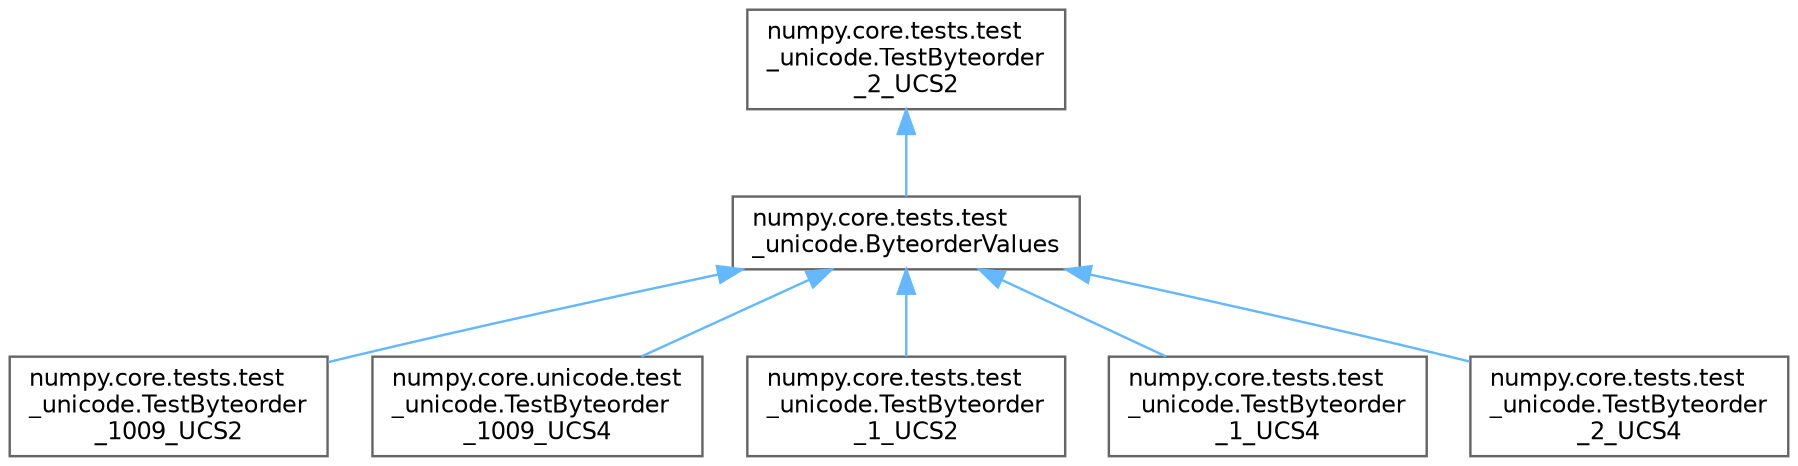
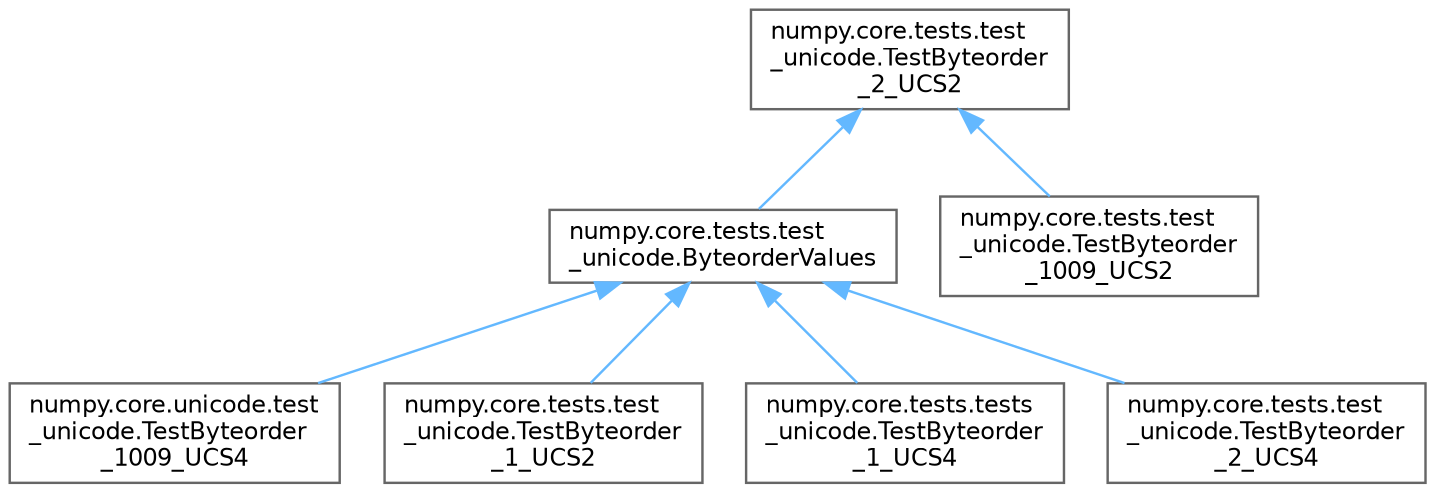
edge "numpy.core.tests.test _unicode.TestByteorder _1009_UCS2" -> "numpy.core.tests.test _unicode.ByteorderValues": now "numpy.core.tests.test _unicode.TestByteorder _1009_UCS2" -> "numpy.core.tests.test _unicode.TestByteorder _2_UCS2"
node "numpy.core.tests.test _unicode.TestByteorder _1_UCS4": label "numpy.core.tests.test _unicode.TestByteorder _1_UCS4" -> "numpy.core.tests.tests _unicode.TestByteorder _1_UCS4"
